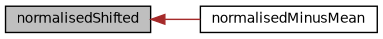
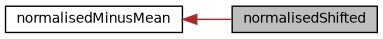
edge "normalisedMinusMean" -> "normalisedShifted": reversed
